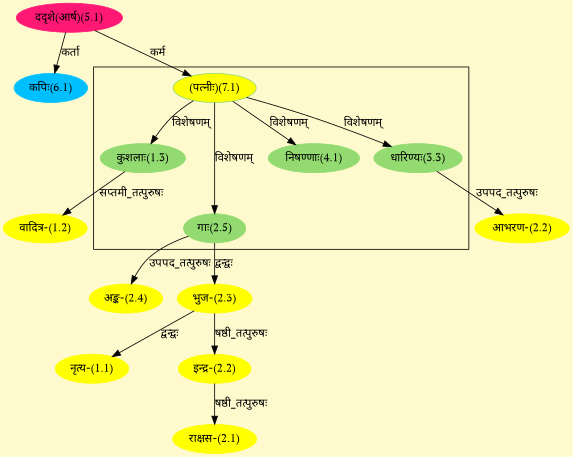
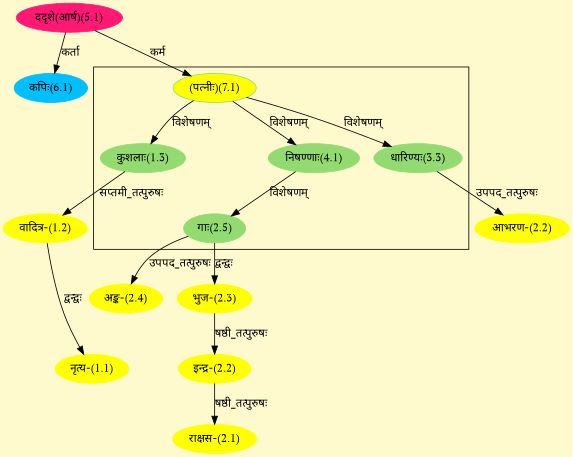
edge "(पत्नीः)(7.1)" -> "गाः(2.5)": now "निषण्णाः(4.1)" -> "गाः(2.5)"
edge "भुज-(2.3)" -> "नृत्य-(1.1)": now "वादित्र-(1.2)" -> "नृत्य-(1.1)"
